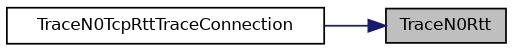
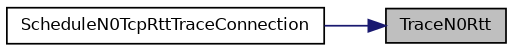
node "TraceN0TcpRttTraceConnection": label "TraceN0TcpRttTraceConnection" -> "ScheduleN0TcpRttTraceConnection"
